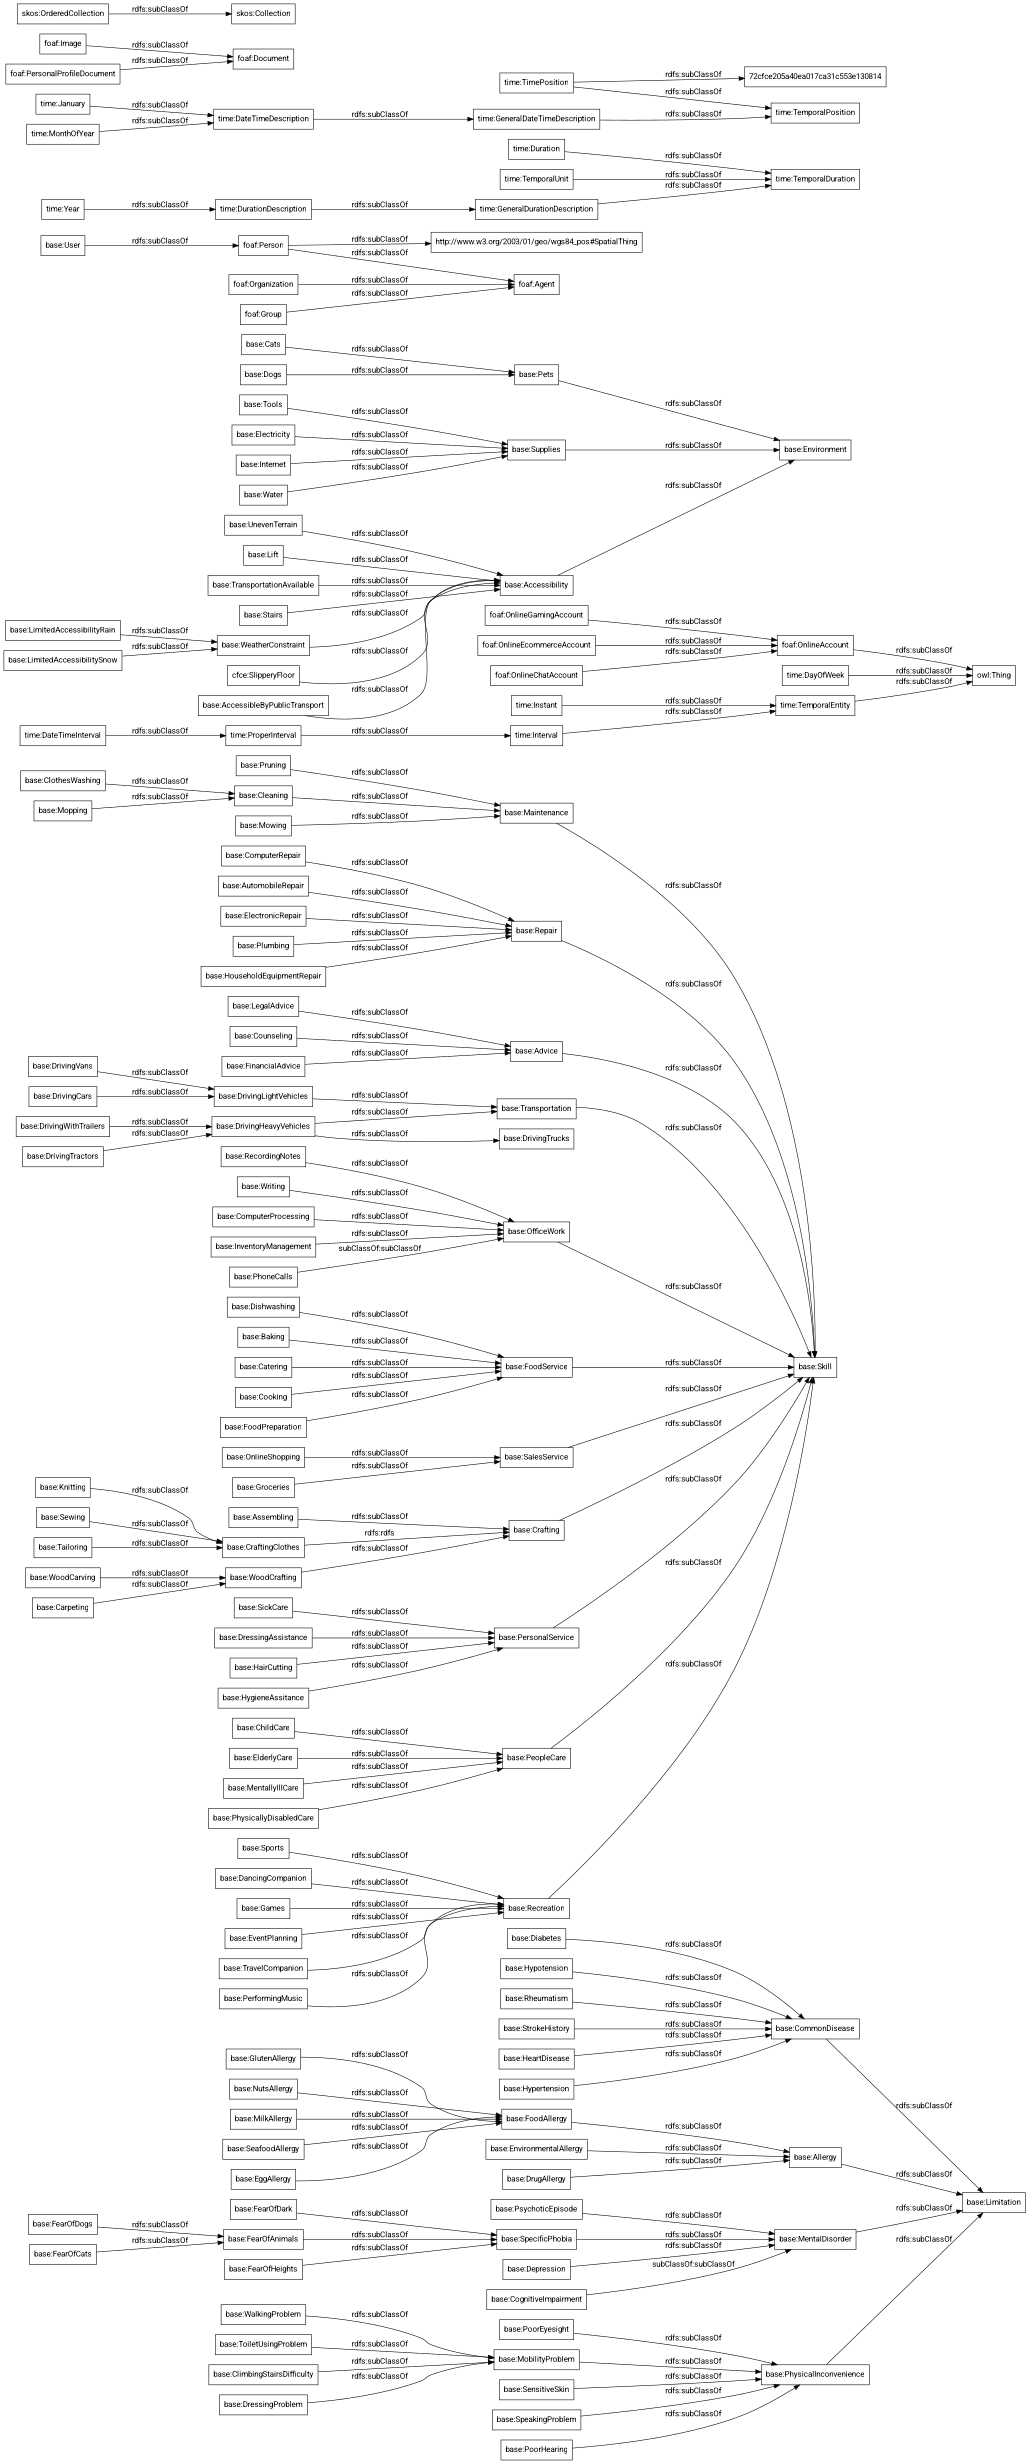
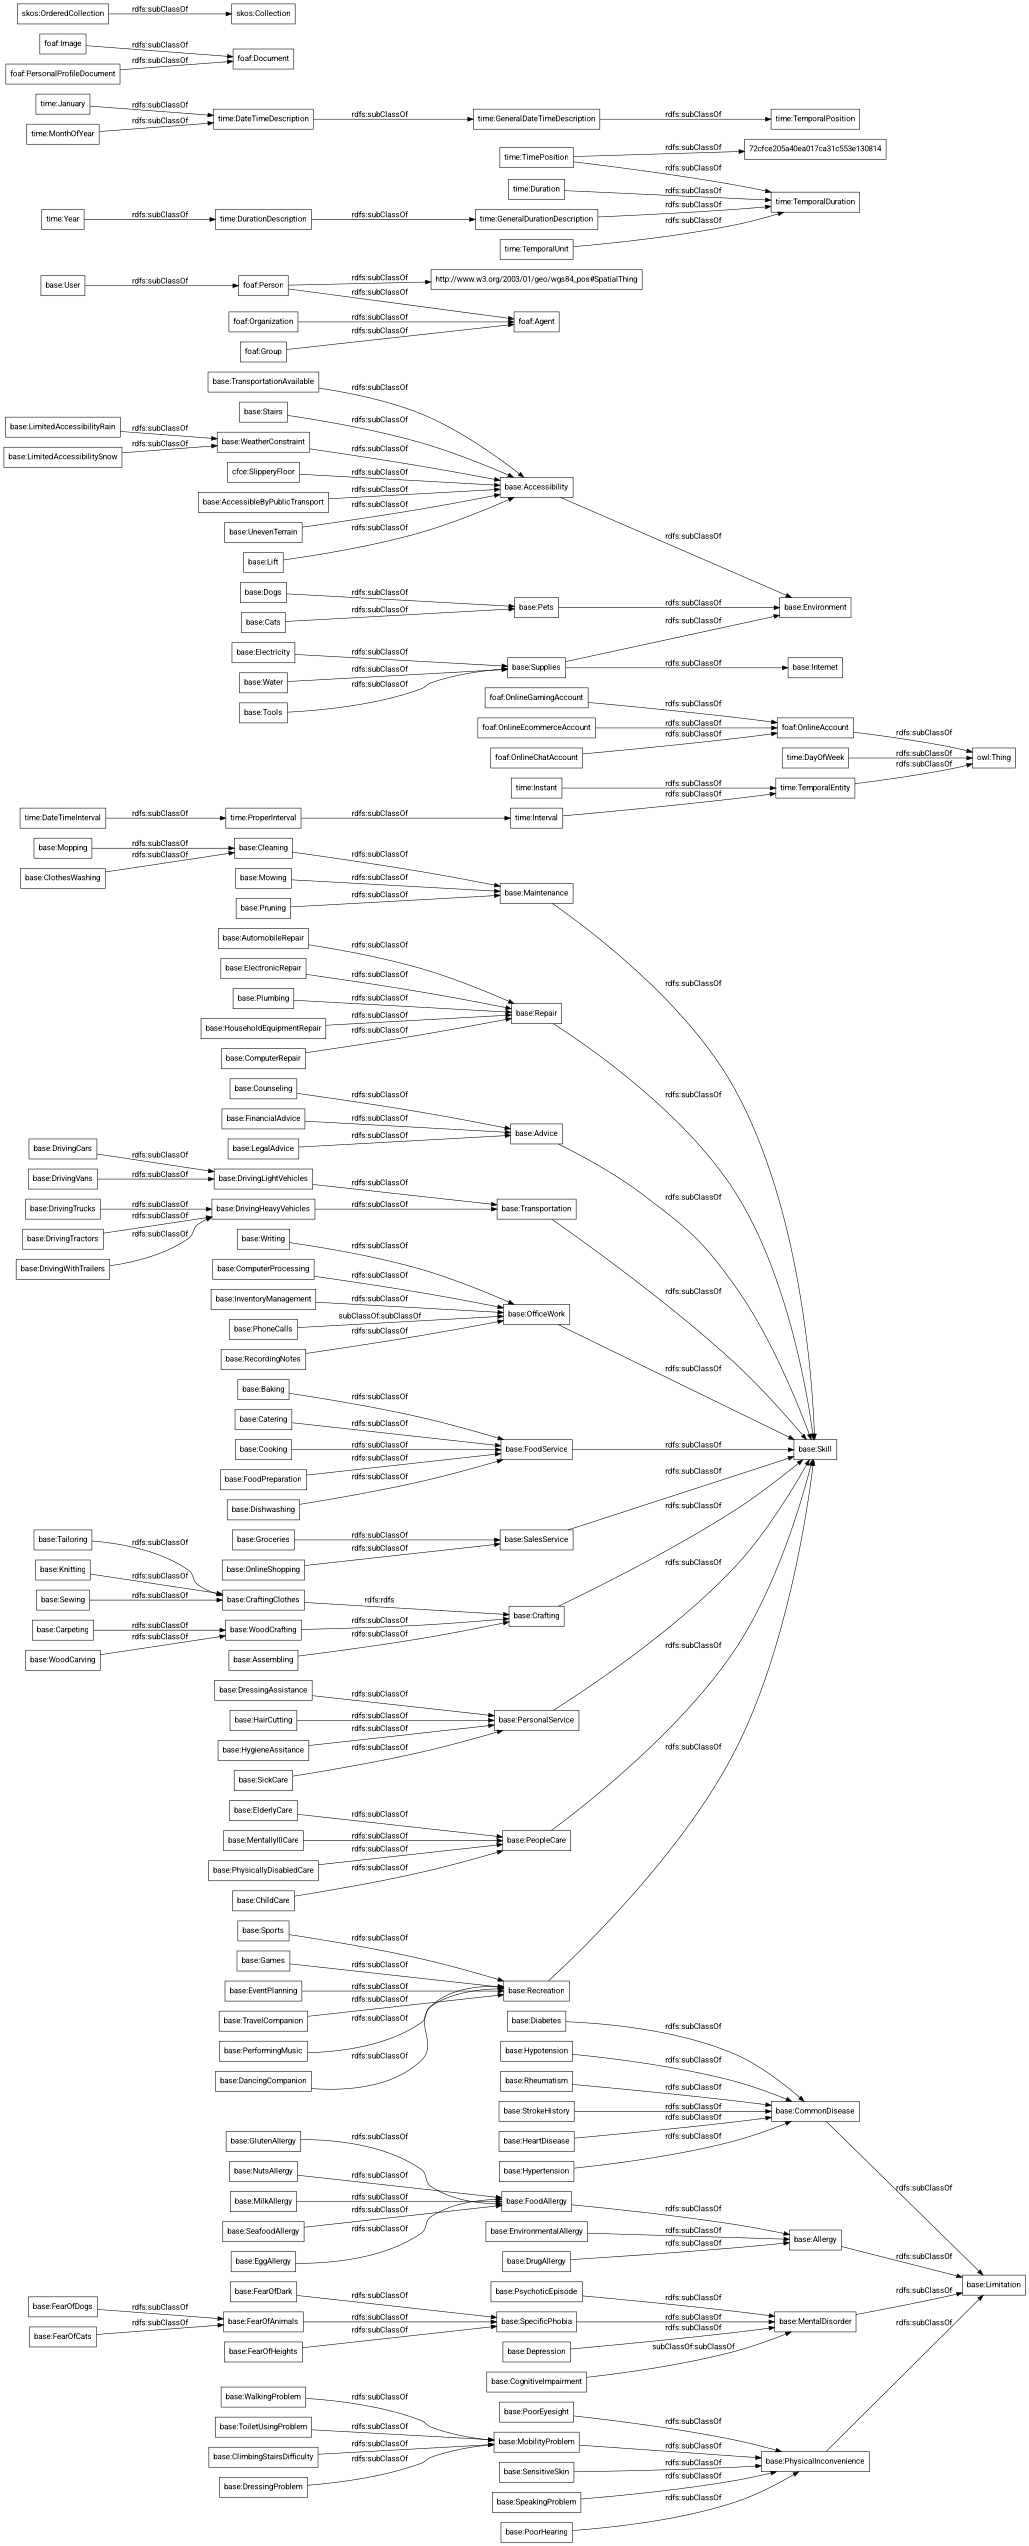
edge "time:TimePosition" -> "time:TemporalPosition": now "time:TimePosition" -> "time:TemporalDuration"
edge "base:Internet" -> "base:Supplies": reversed
edge "base:DrivingHeavyVehicles" -> "base:DrivingTrucks": reversed
